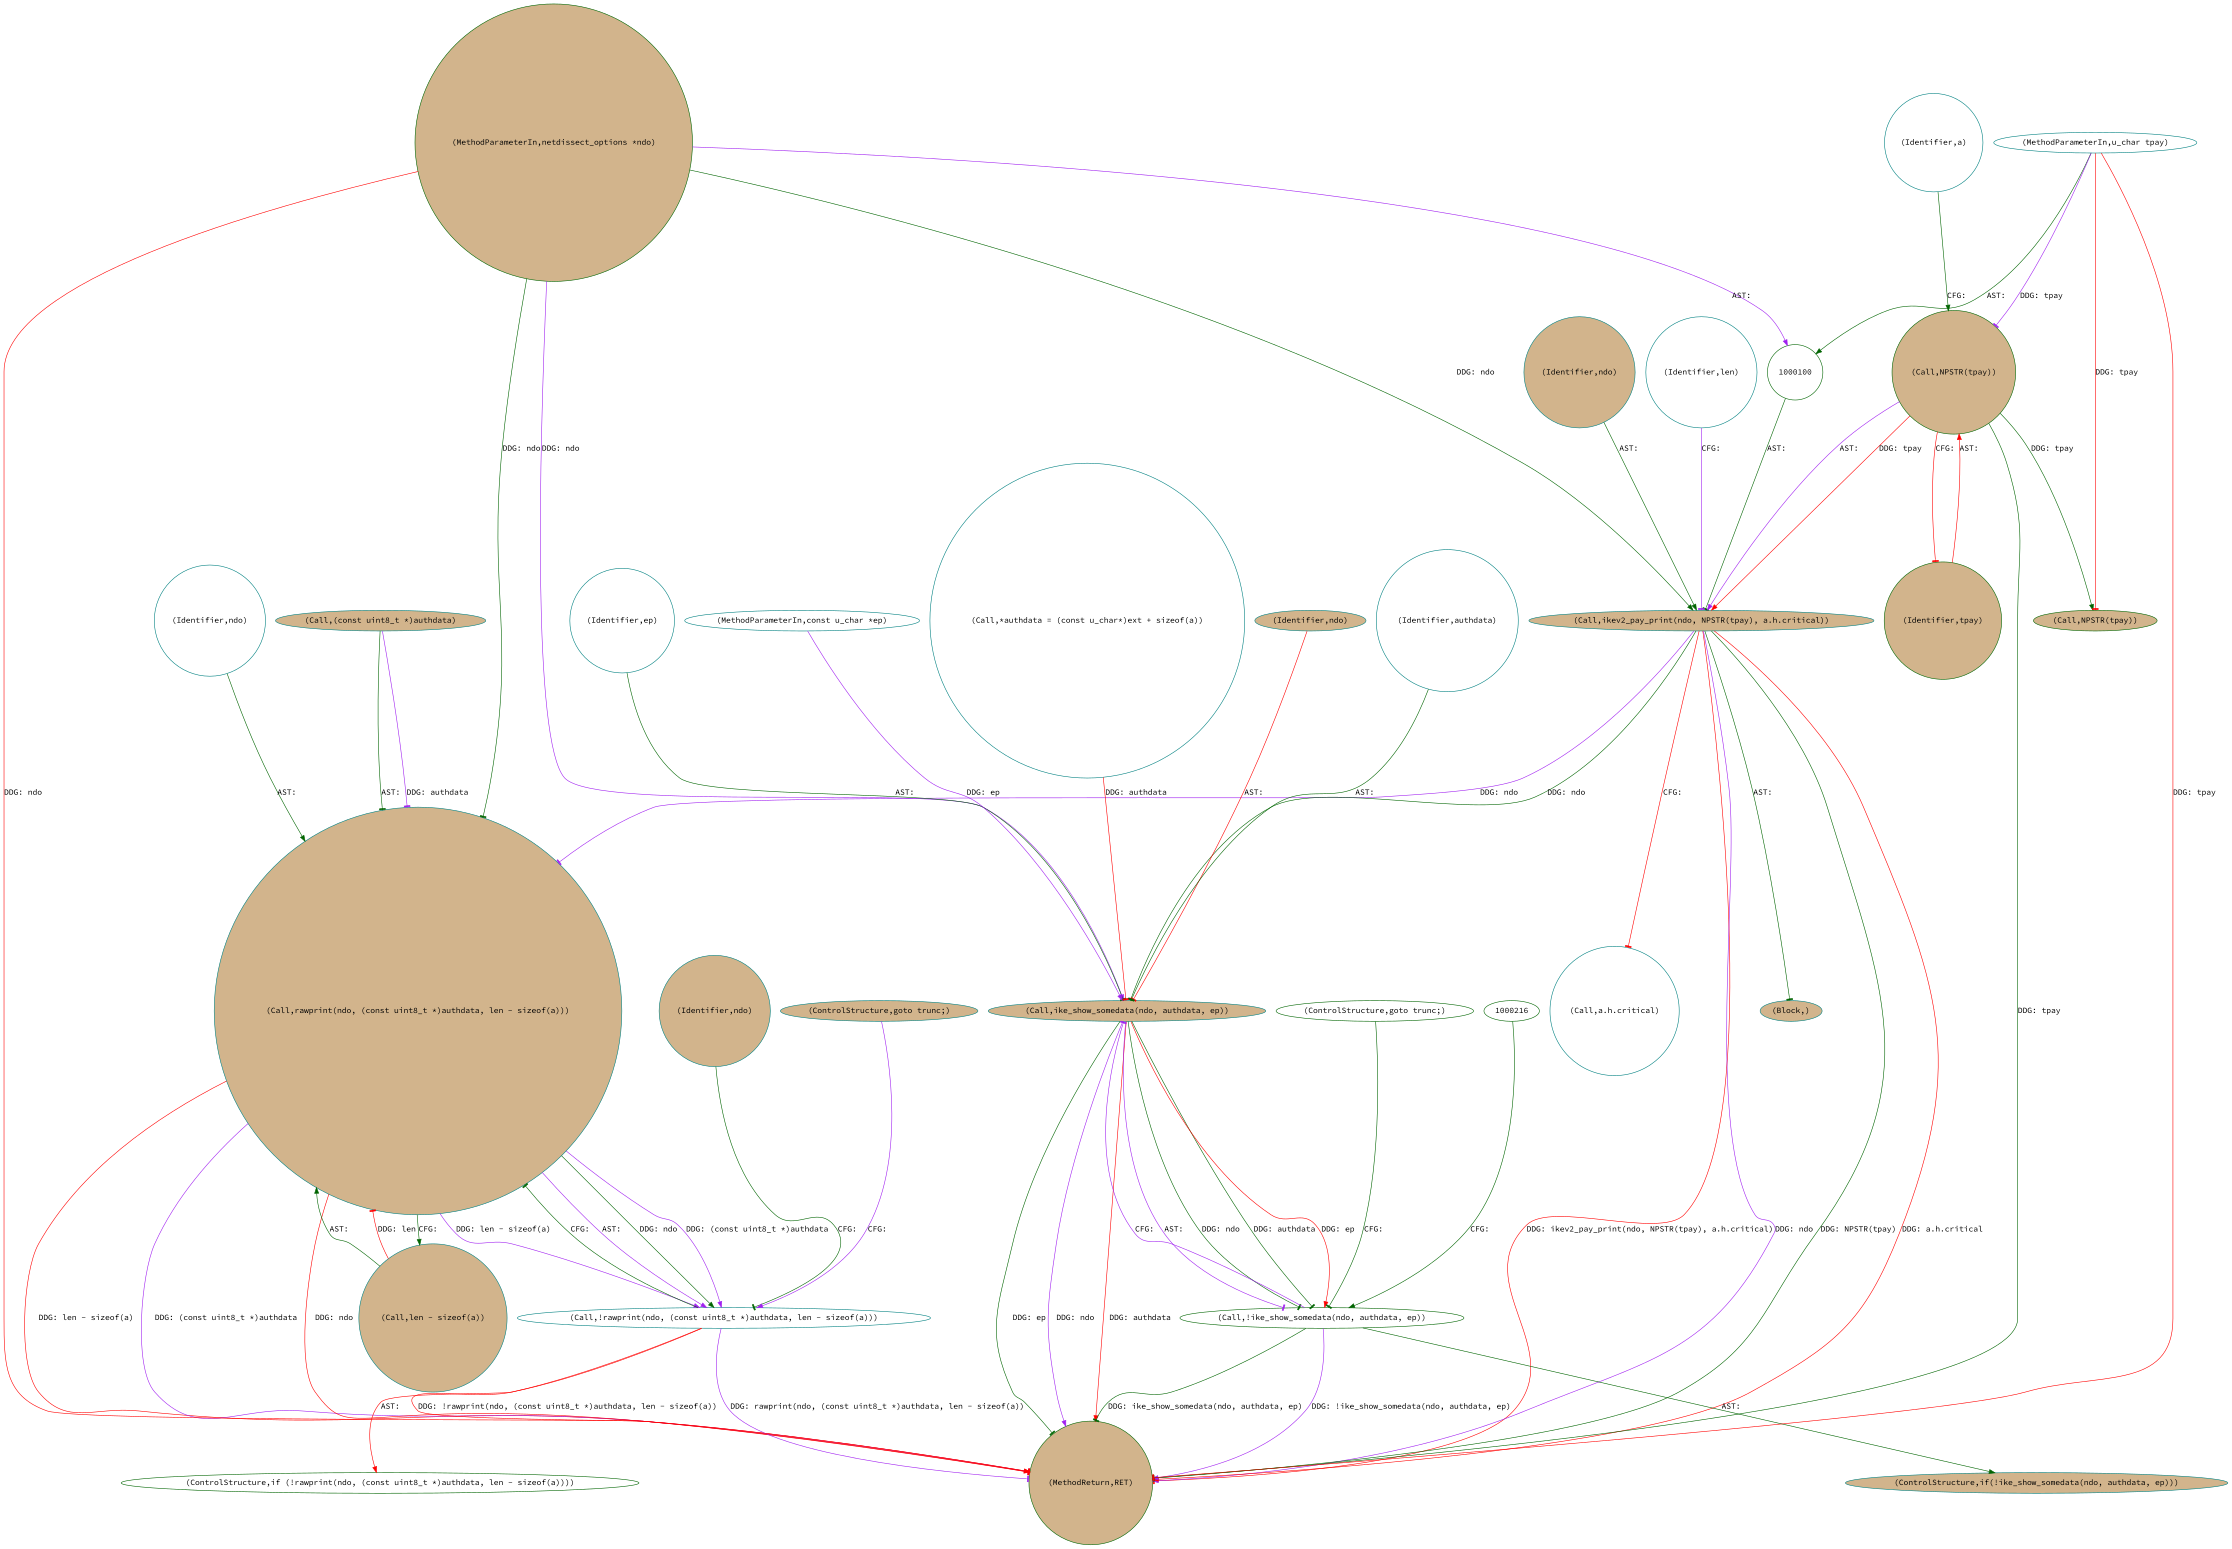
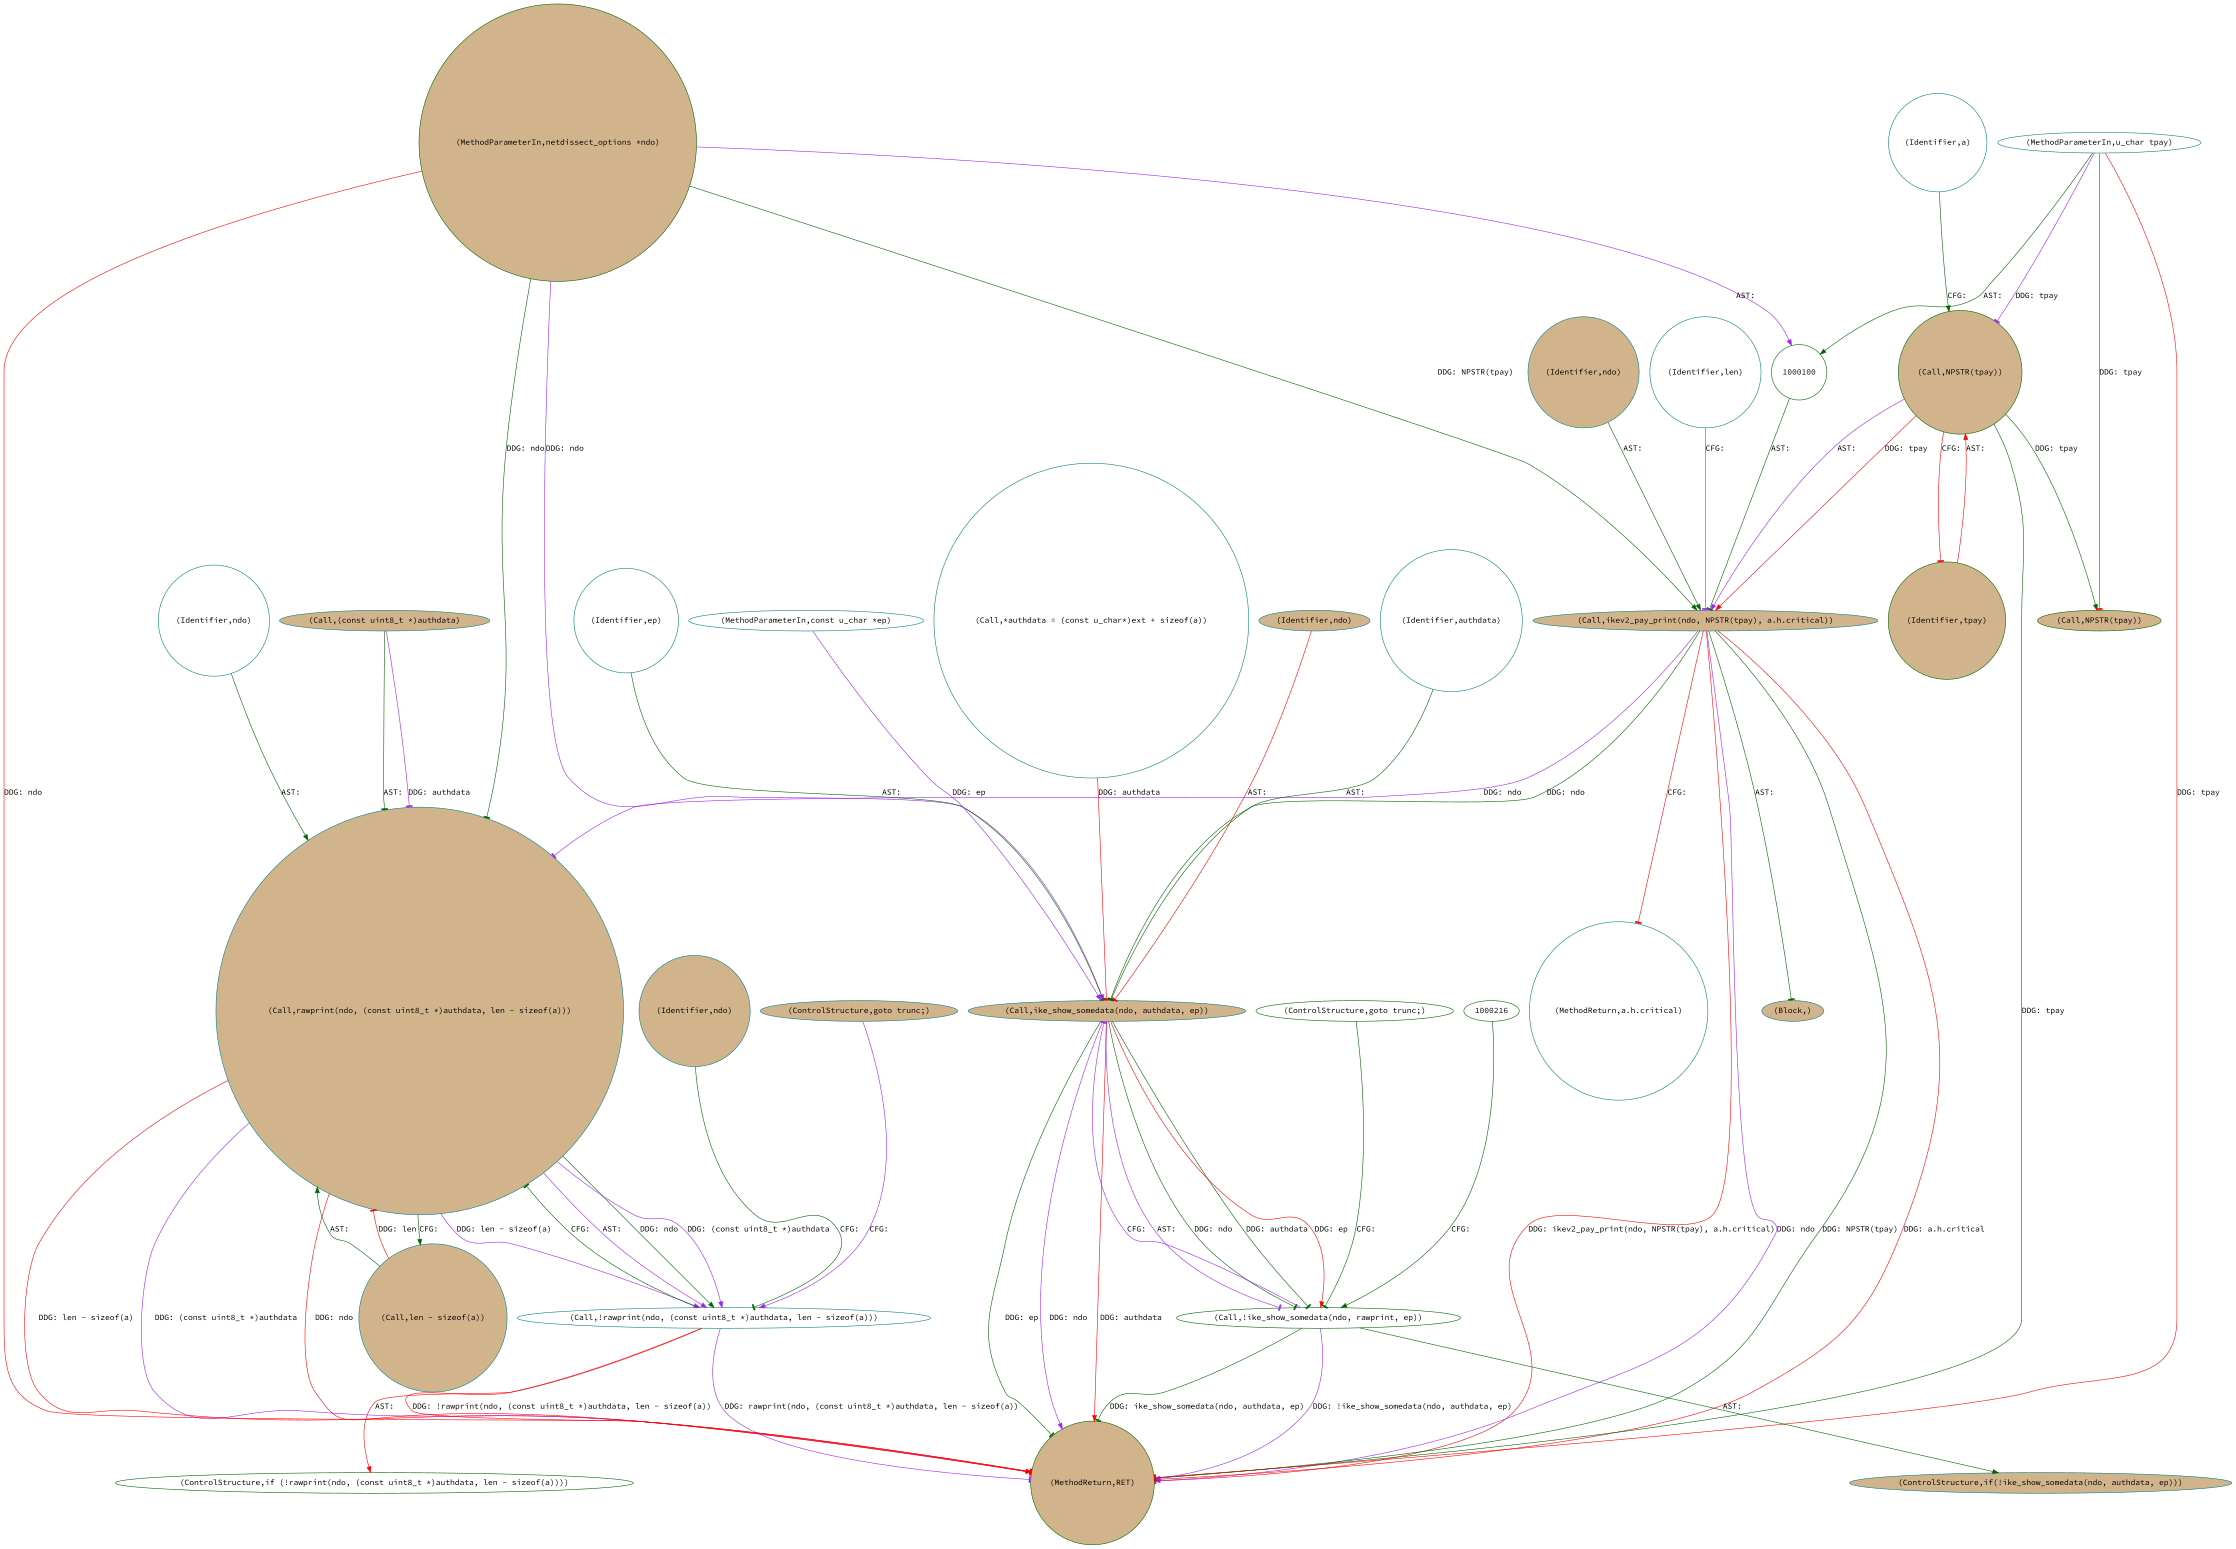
edge "(MethodParameterIn,netdissect_options *ndo)" -> "(Call,ikev2_pay_print(ndo, NPSTR(tpay), a.h.critical))": label "DDG: ndo" -> "DDG: NPSTR(tpay)"
node "(Call,a.h.critical)": label "(Call,a.h.critical)" -> "(MethodReturn,a.h.critical)"
node "(Call,!ike_show_somedata(ndo, authdata, ep))": label "(Call,!ike_show_somedata(ndo, authdata, ep))" -> "(Call,!ike_show_somedata(ndo, rawprint, ep))"
